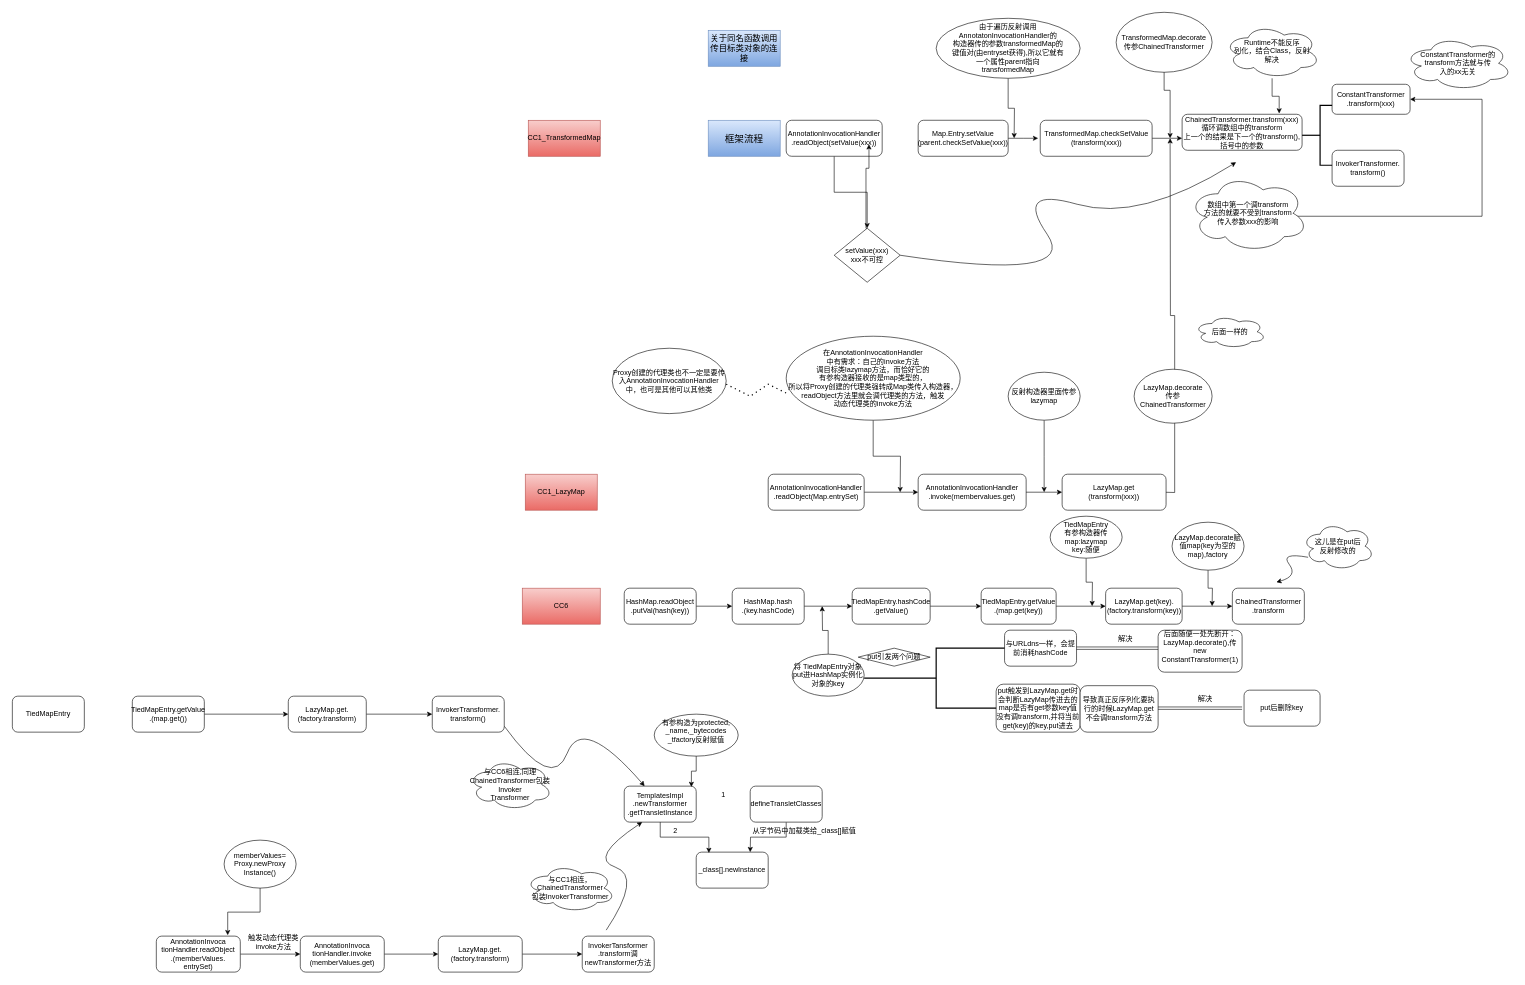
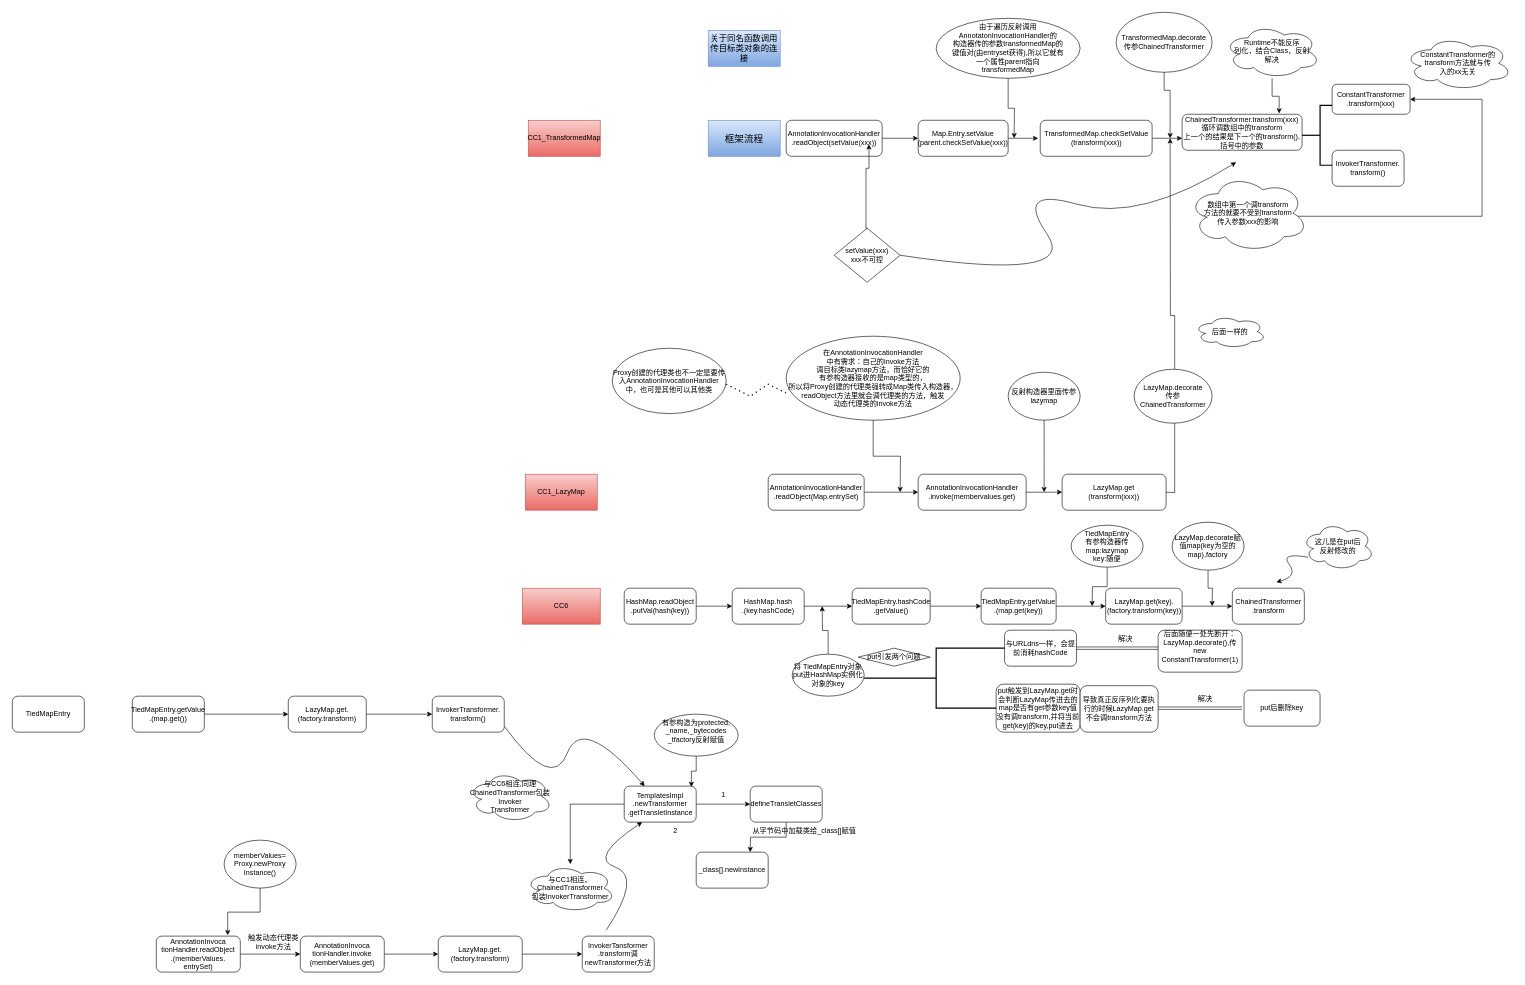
edge "AnnotationInvocationHandler .readObject(setValue(xxx))" -> "setValue(xxx) xxx不可控": now "AnnotationInvocationHandler .readObject(setValue(xxx))" -> "Map.Entry.setValue (parent.checkSetValue(xxx))"
node "TiedMapEntry 有参构造器传map:lazymap key:随便": moved (1086, 537) -> (1107, 546)
node "与CC6相连,同理 ChainedTransformer包装Invoker Transformer": moved (510, 785) -> (510, 797)
edge "TemplatesImpl .newTransformer .getTransletInstance" -> "defineTransletClasses": added
edge "TemplatesImpl .newTransformer .getTransletInstance" -> "_class[].newInstance": now "TemplatesImpl .newTransformer .getTransletInstance" -> "与CC1相连，ChainedTransformer 包装InvokerTransformer"
